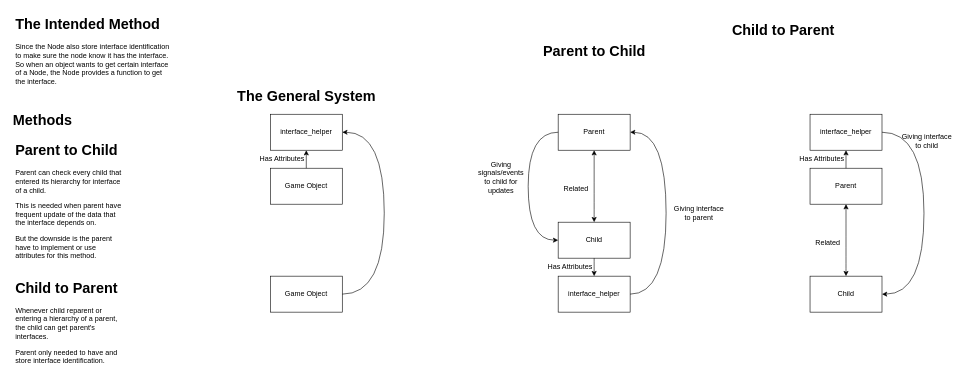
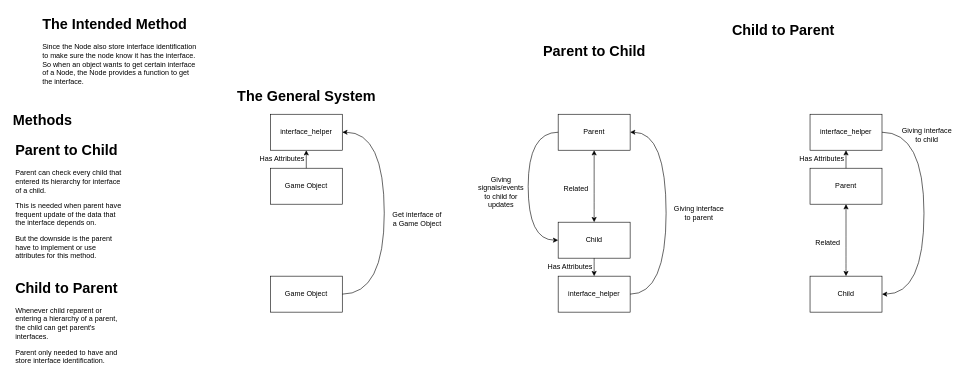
node "The Intended MethodSince the Node also store interface identification to make sure the node know it has the interface. So when an object wants to get certain interface of a Node, the Node provides a function to get the interface.": moved (93, 51) -> (120, 51)
node "Giving interface to child": moved (927, 141) -> (927, 135)
node "Giving signals/events to child for updates": moved (501, 177) -> (501, 192)
node "Get interface of a Game Object": added
